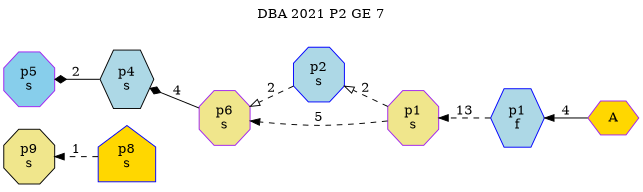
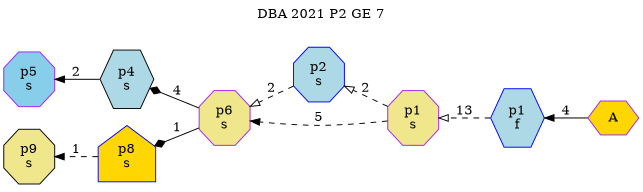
edge "p4 s" -> "p5 s": arrowhead diamond -> normal
edge "p1 f" -> "p1 s": arrowhead normal -> onormal
edge "p6 s" -> "p8 s": added, label "1"
